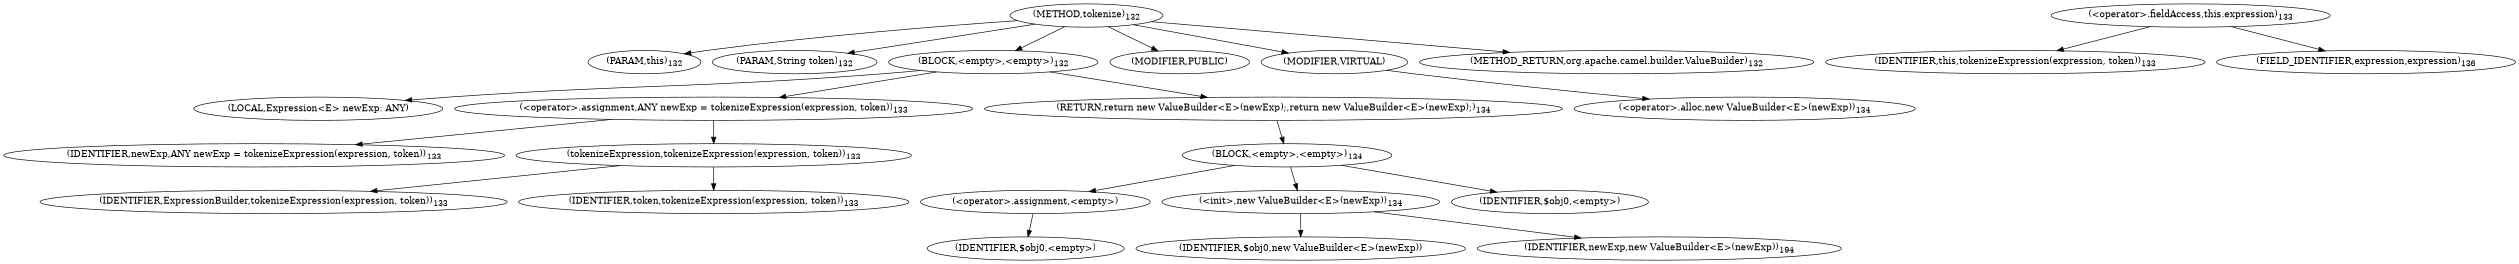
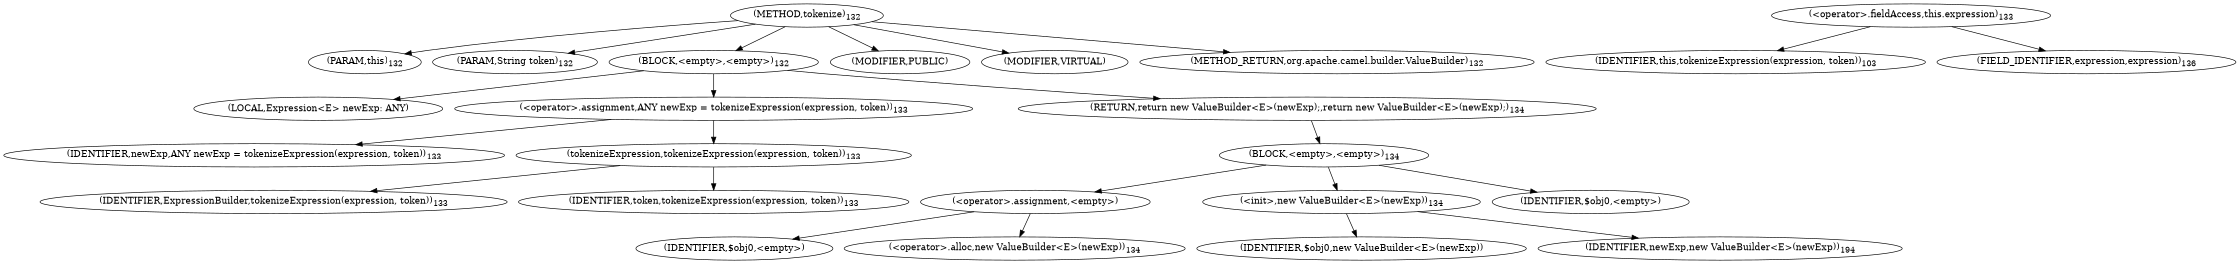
node "(IDENTIFIER,this,tokenizeExpression(expression, token))": text "133" -> "103"
edge "(MODIFIER,VIRTUAL)" -> "(<operator>.alloc,new ValueBuilder<E>(newExp))": now "(<operator>.assignment,<empty>)" -> "(<operator>.alloc,new ValueBuilder<E>(newExp))"
